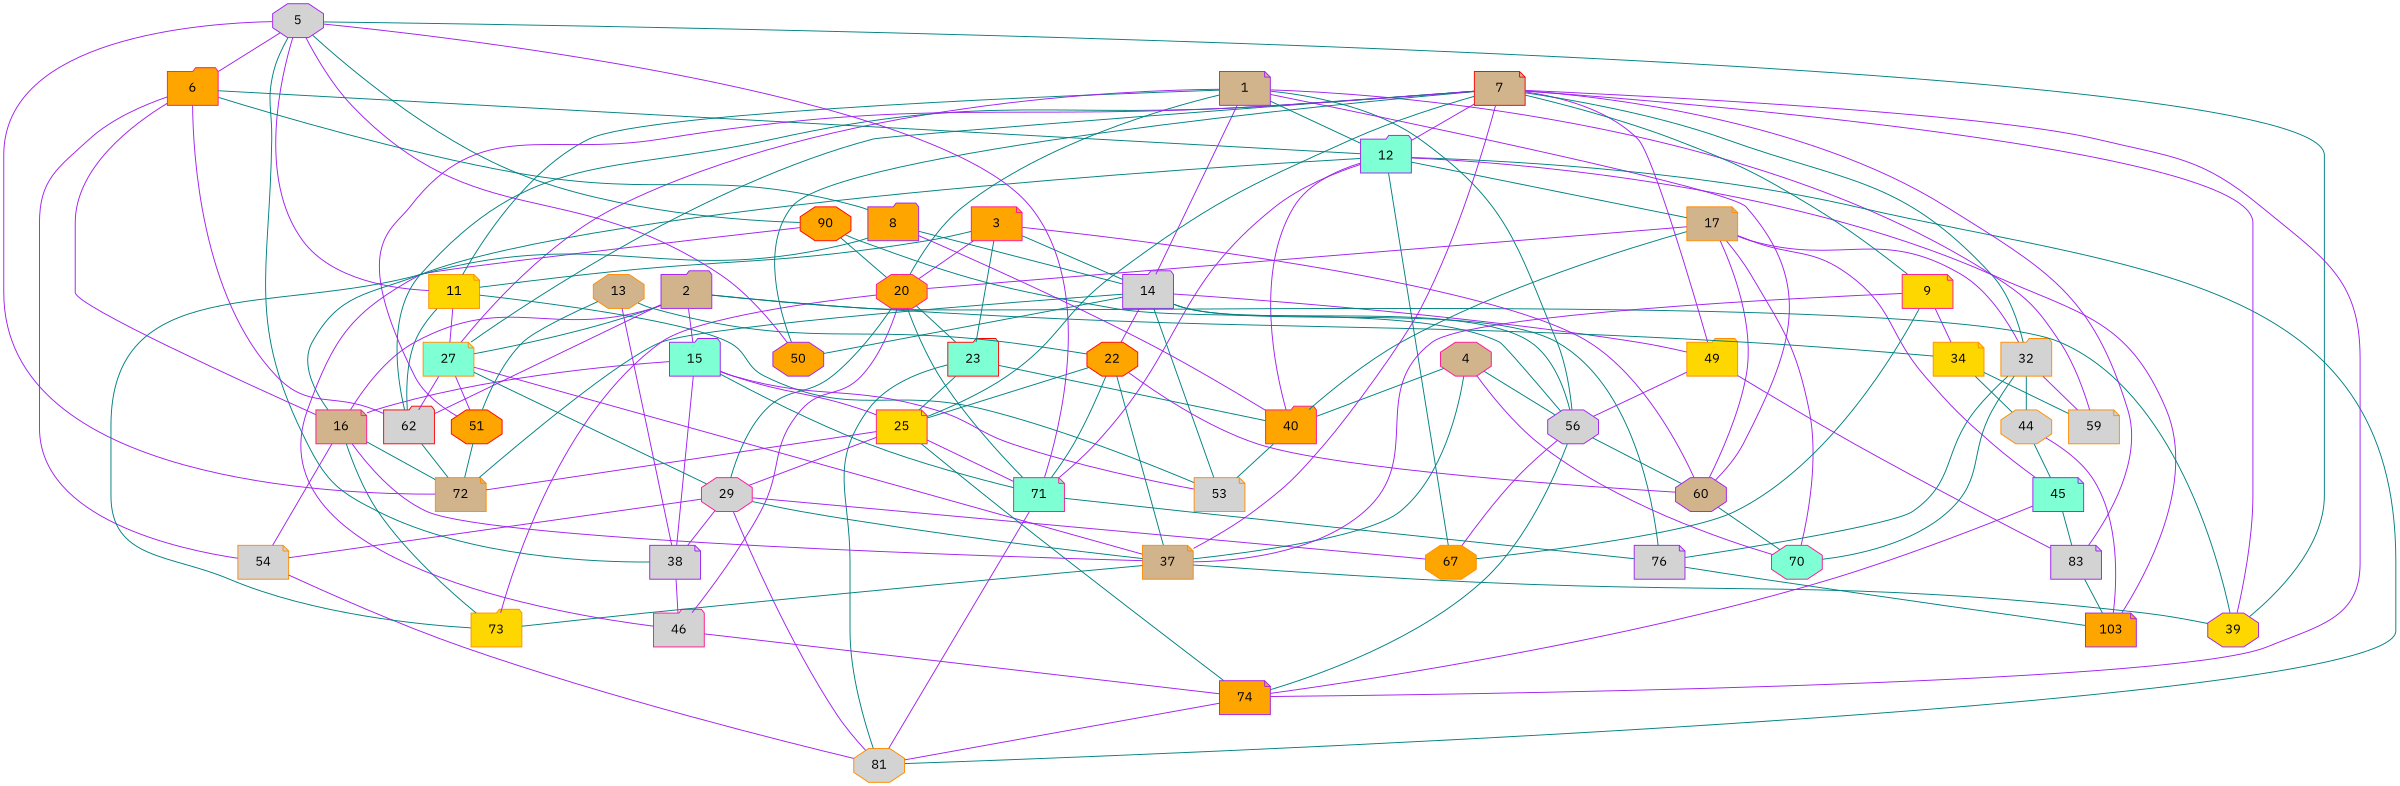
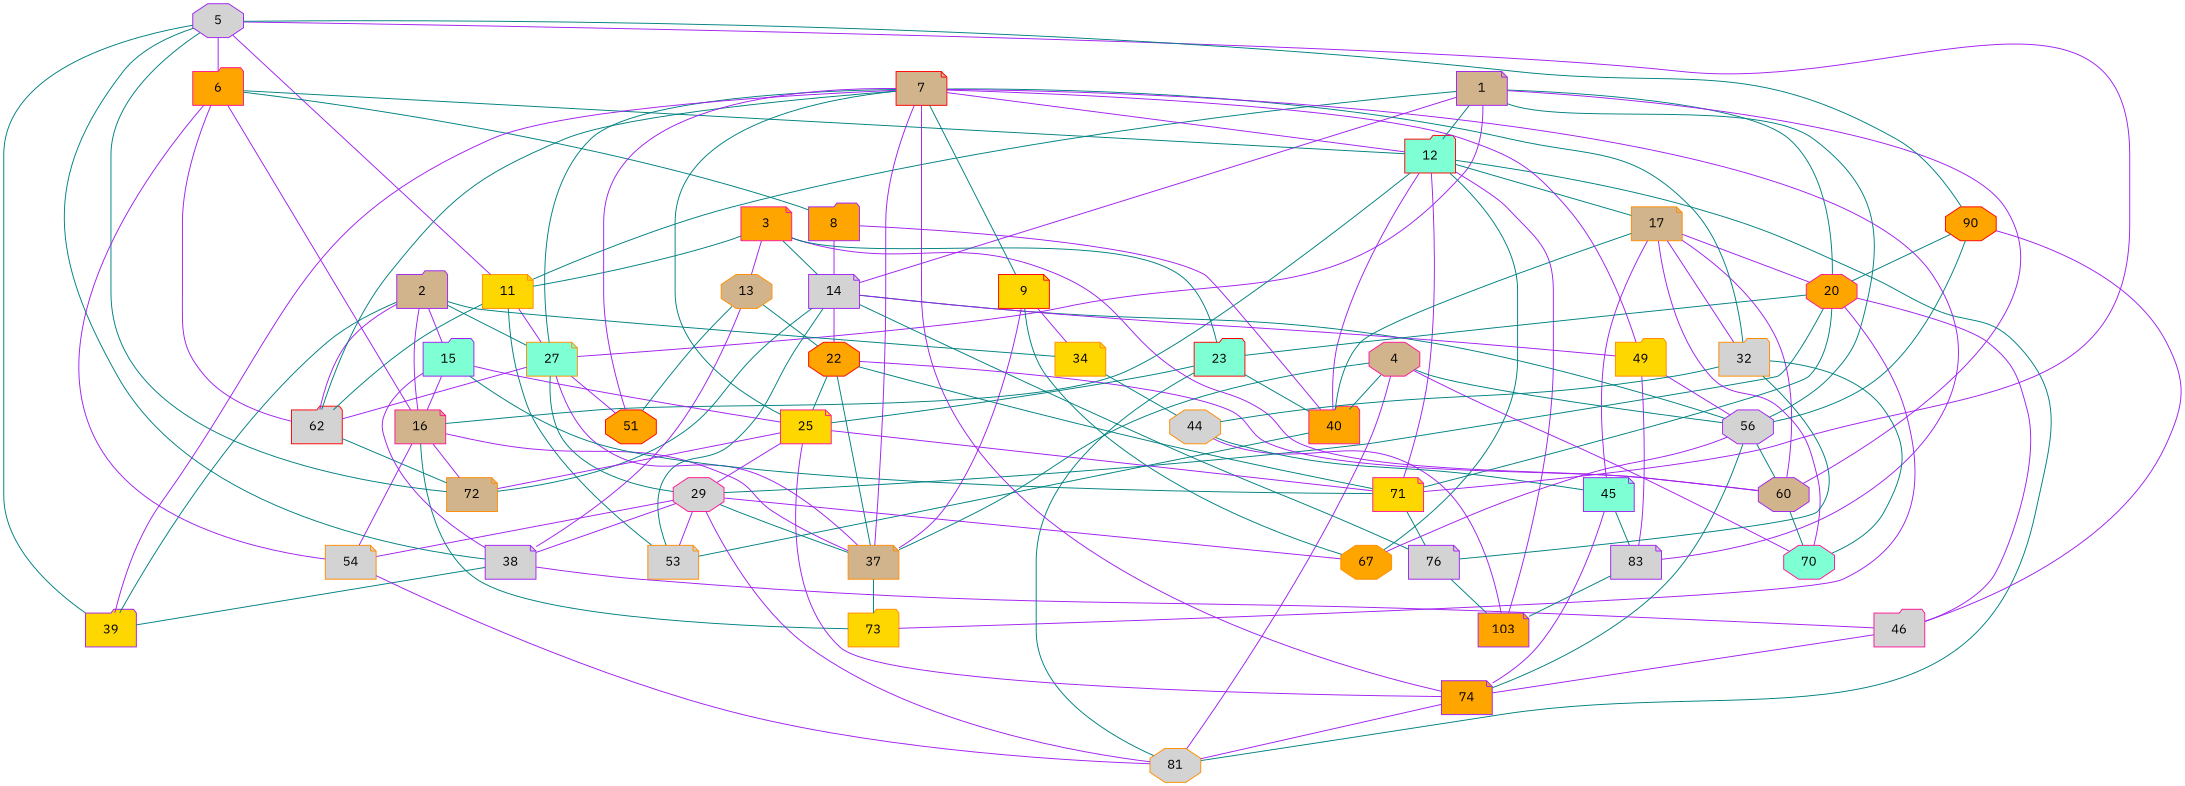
node "12": color purple -> red
edge "8" -- "14": color teal -> purple
edge "3" -- "20": now "3" -- "13"
node "14": shape folder -> note
node "9": color deeppink -> red
edge "8" -- "73": removed
edge "5" -- "72": color purple -> teal
node "50": removed
edge "15" -- "53": now "29" -- "53"
node "59": removed
edge "16" -- "72": color teal -> purple
edge "51" -- "72": removed
node "71": fillcolor aquamarine -> gold
edge "25" -- "74": color teal -> purple
edge "37" -- "39": now "38" -- "39"
edge "71" -- "81": now "4" -- "81"
node "39": shape octagon -> folder
